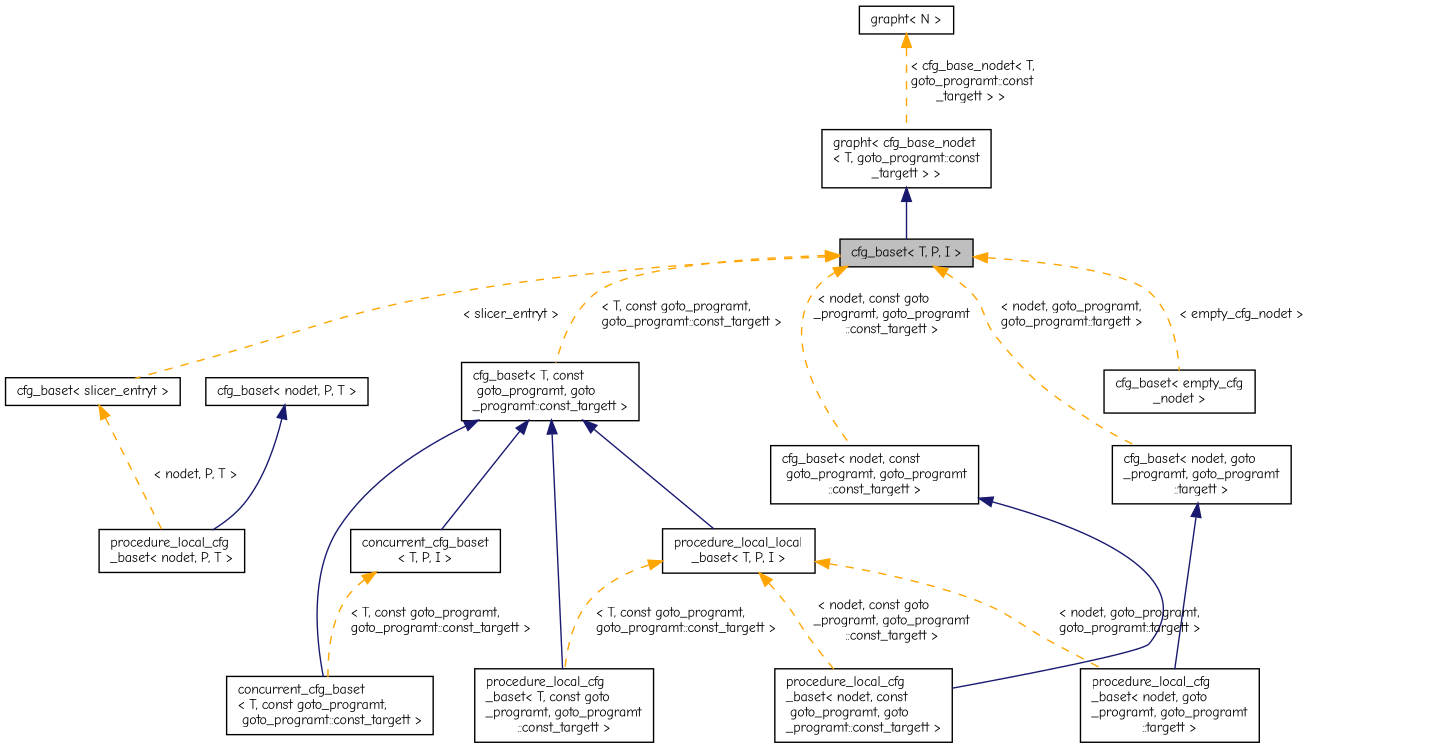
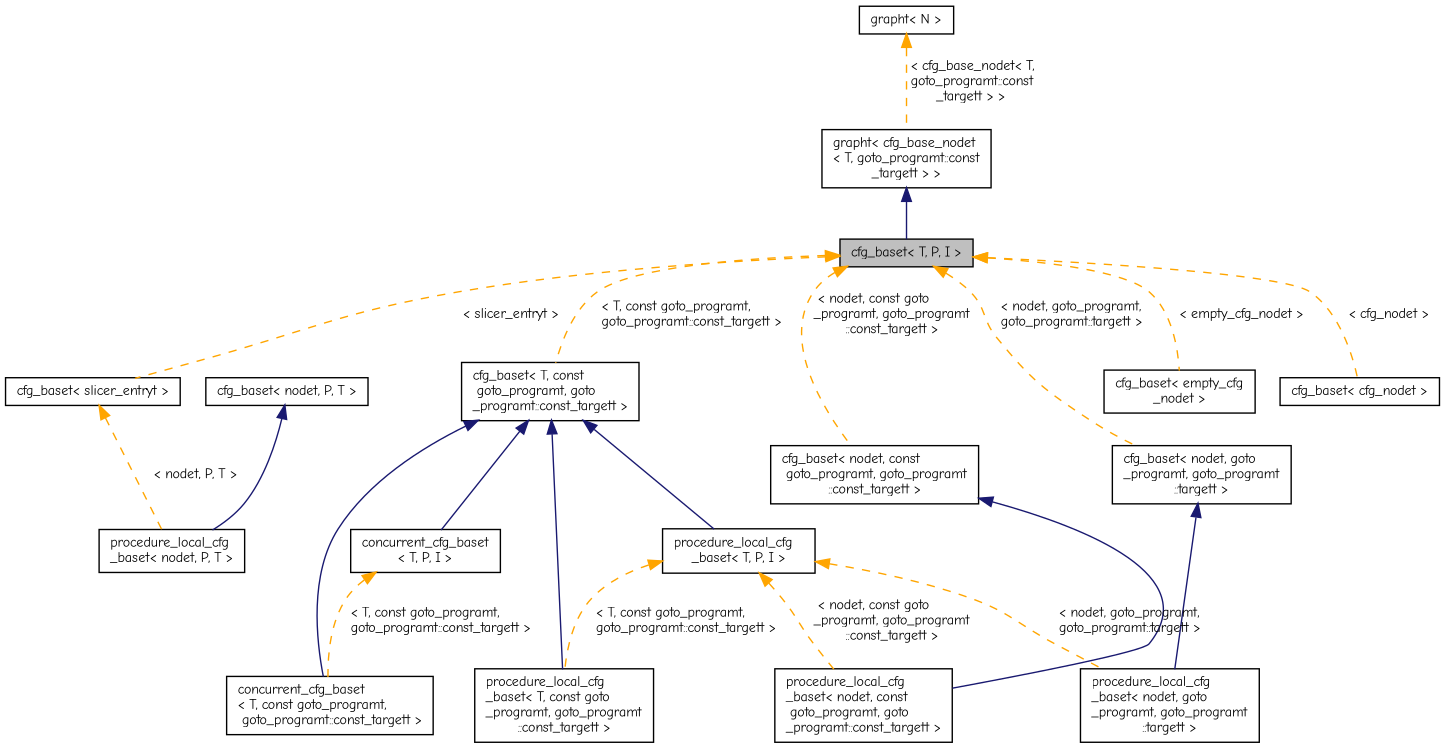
node "cfg_baset< cfg_nodet >": added
node "procedure_local_local _baset< T, P, I >": label "procedure_local_local _baset< T, P, I >" -> "procedure_local_cfg _baset< T, P, I >"
